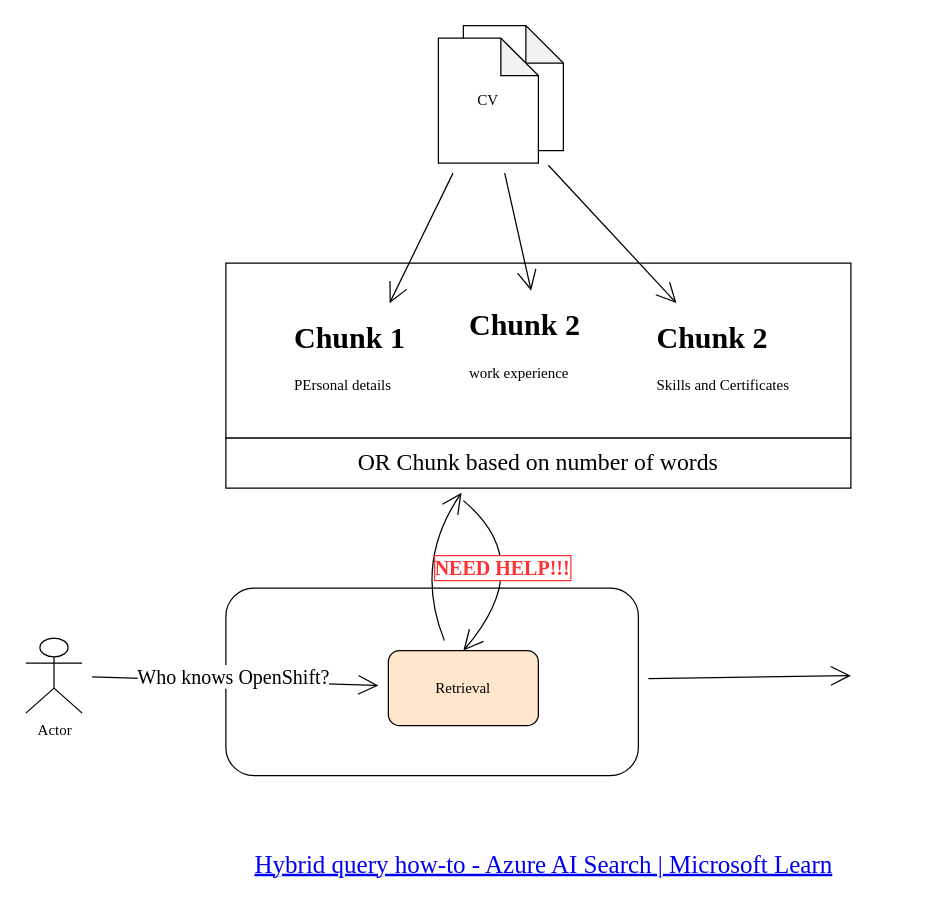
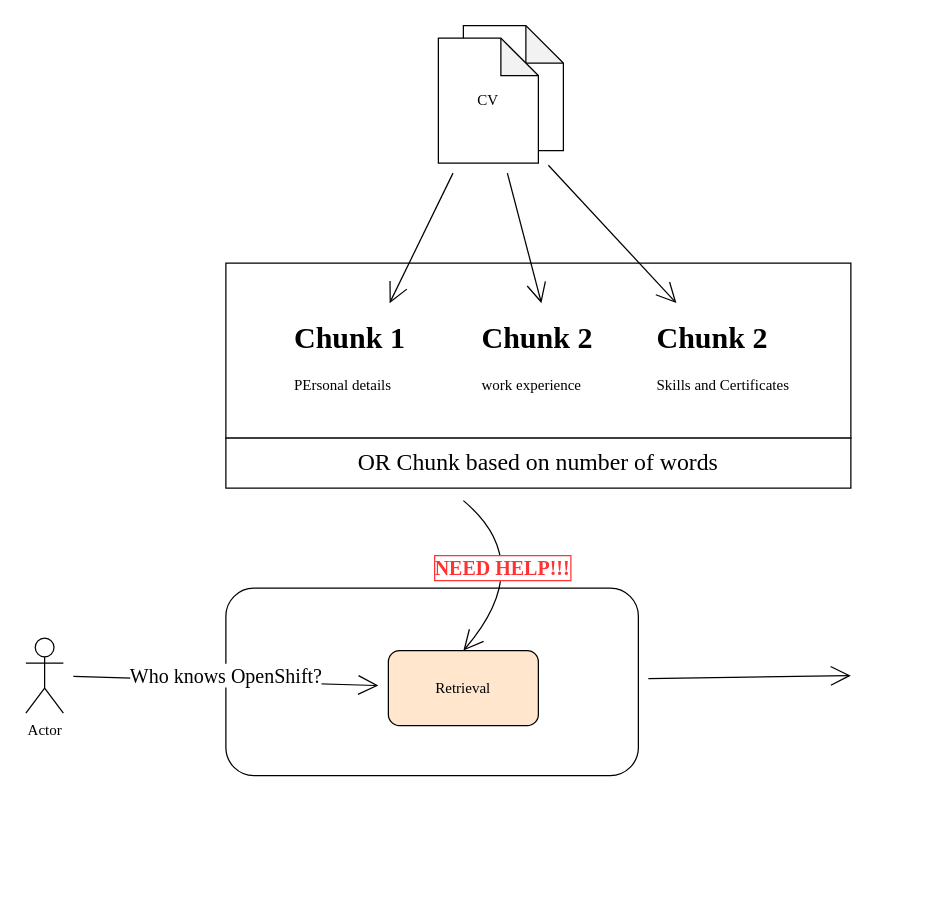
node "Chunk 2work experience": moved (544, 351) -> (557, 363)
edge "Retrieval" -> "OR Chunk based on number of words": removed
node "Actor": size 56x75 -> 38x75
node "Hybrid query how-to - Azure AI Search | Microsoft Learn": removed
